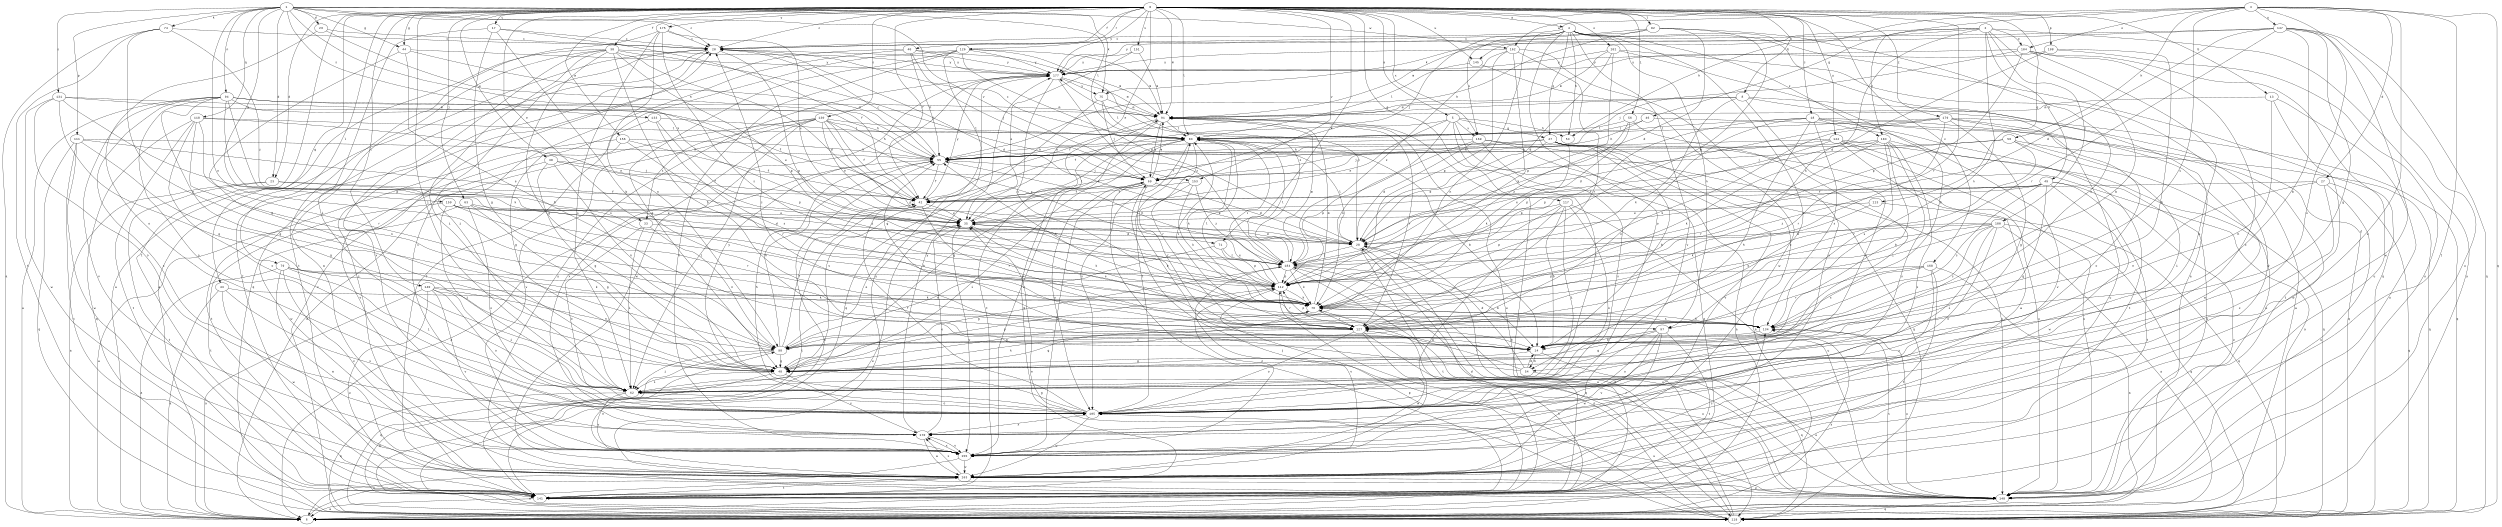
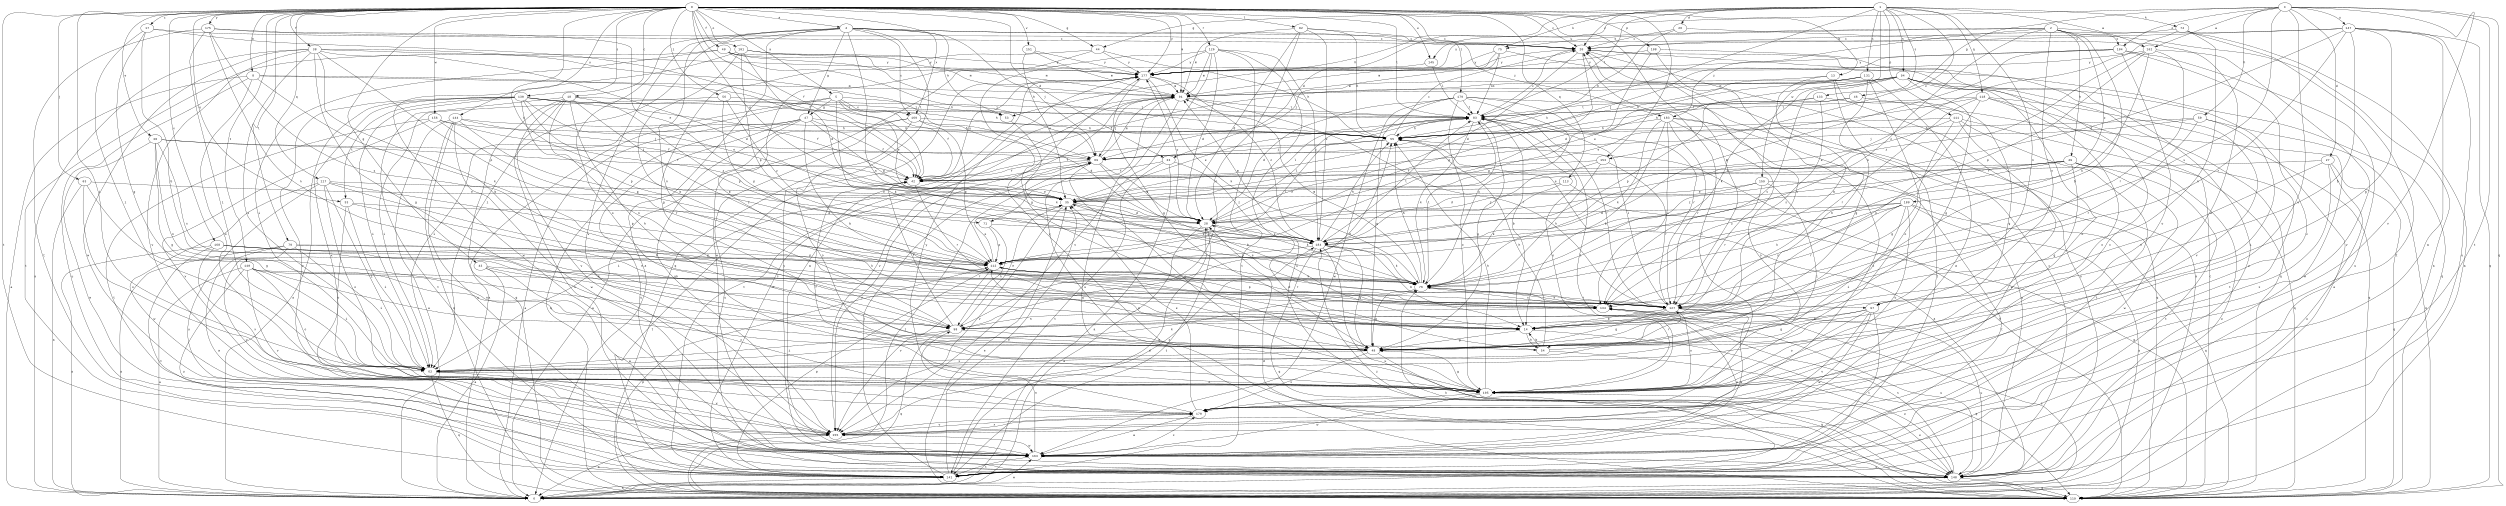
edge "177" -> "75": reversed
edge "63" -> "134": now "30" -> "134"
